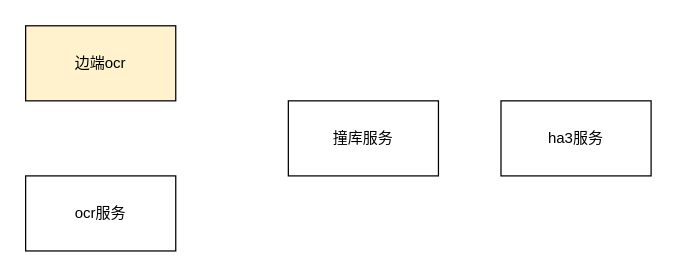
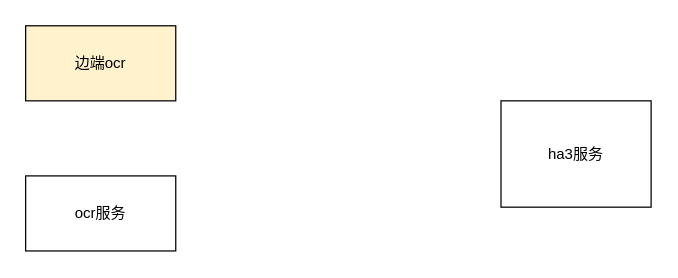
node "撞库服务": removed
node "ha3服务": size 150x75 -> 150x106
